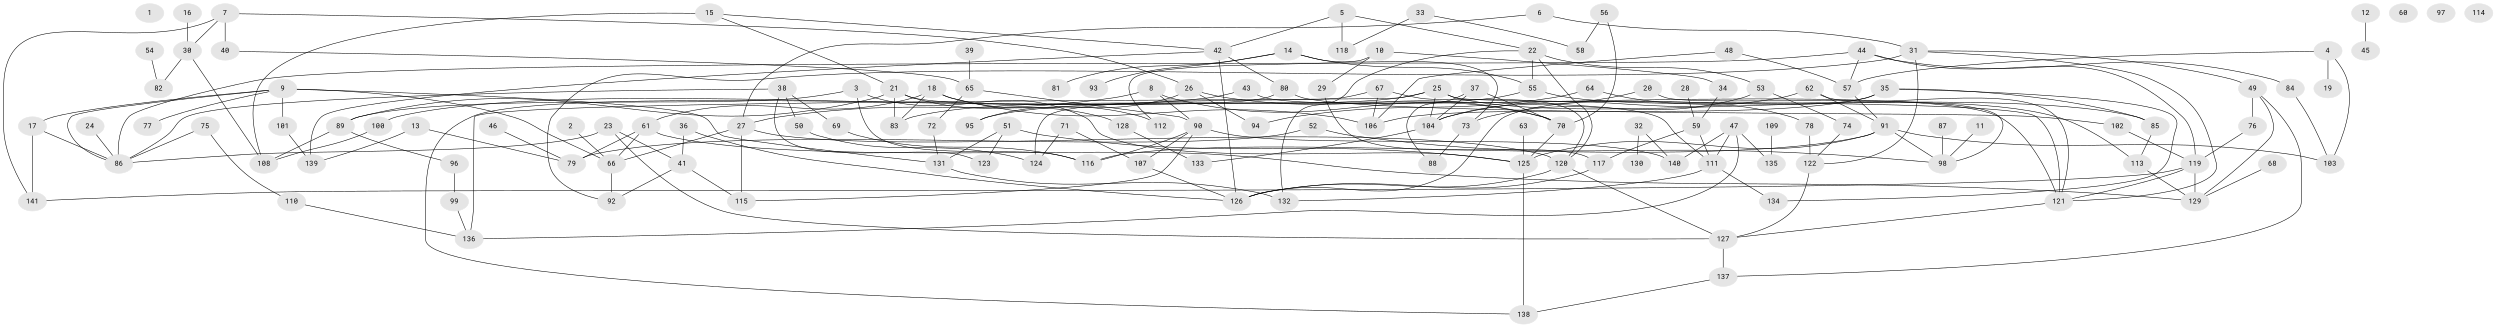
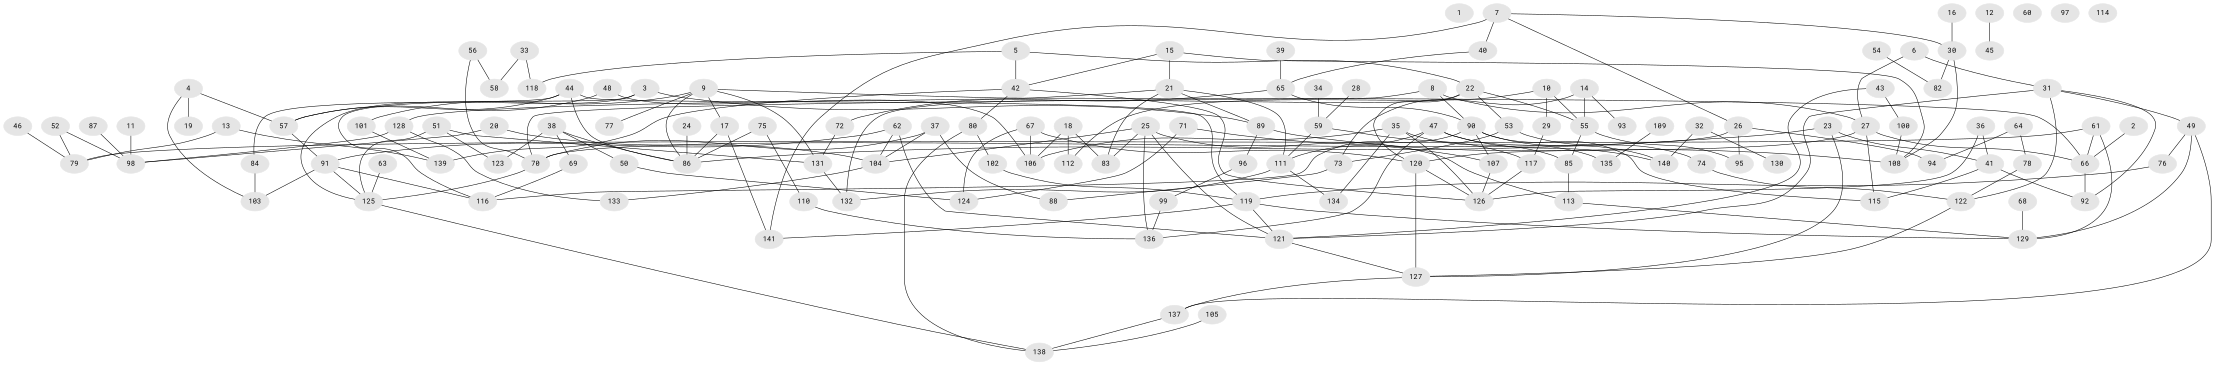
edge "10" -- "34": now "10" -- "55"
node "81": removed
edge "18" -- "61": removed
edge "91" -- "98": now "128" -- "98"
node "105": added
